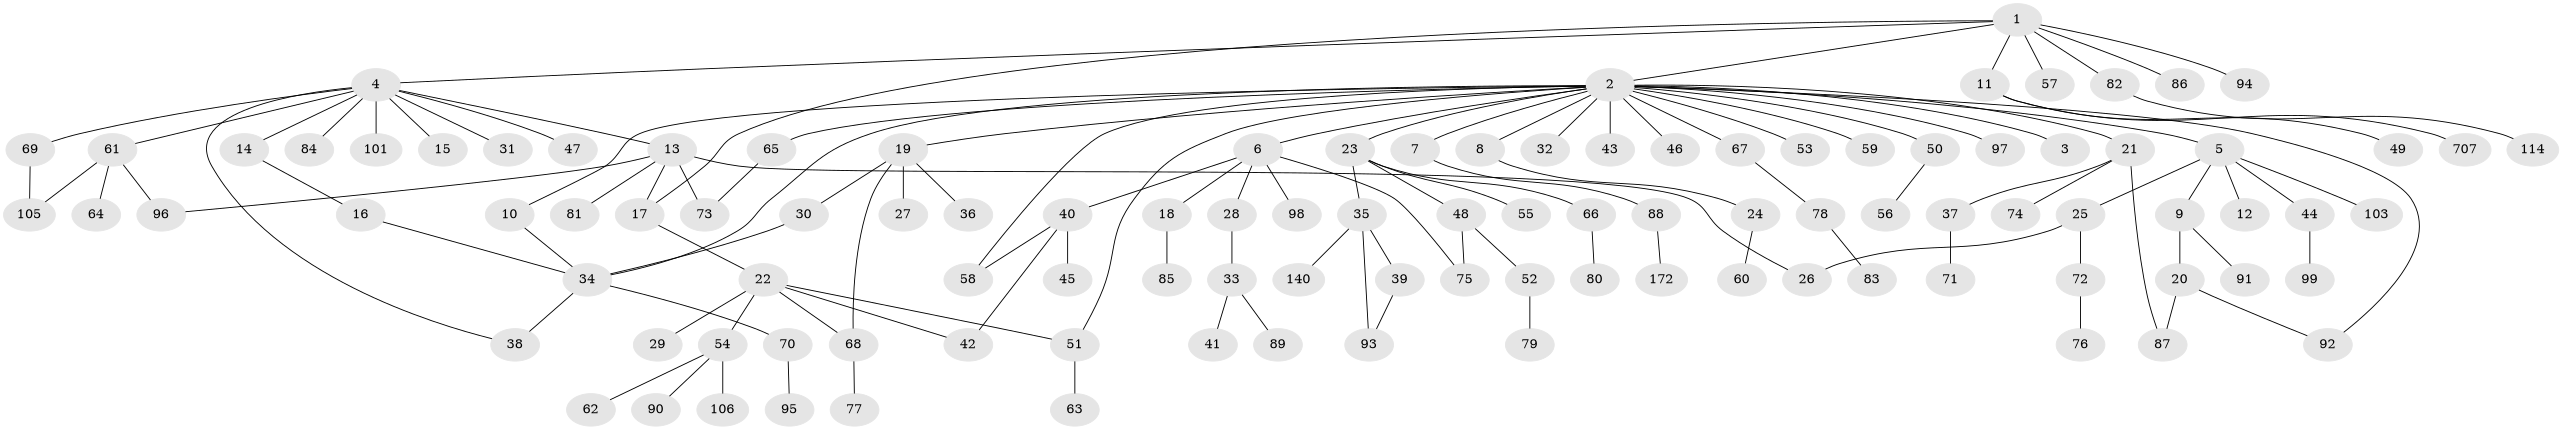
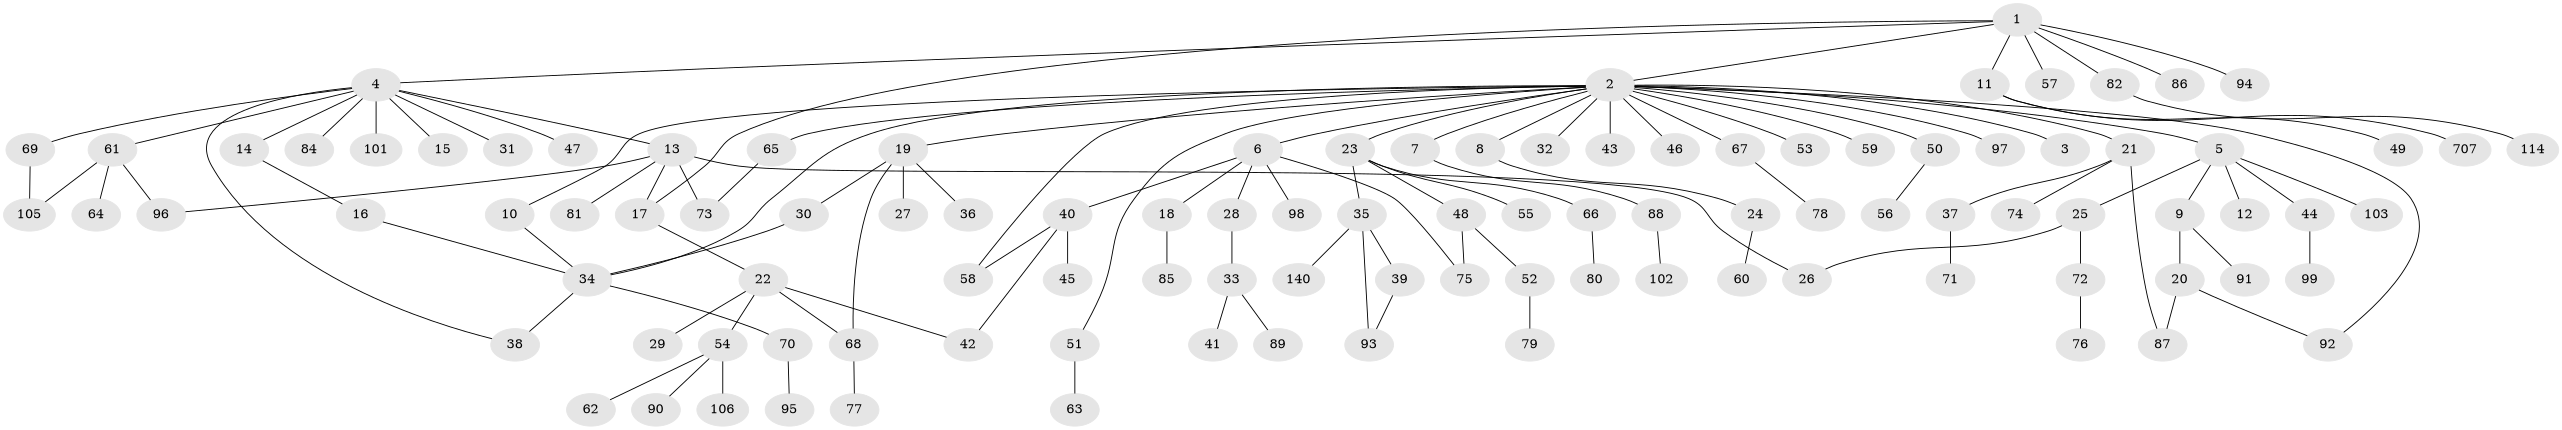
node "172": label "172" -> "102"
node "83": removed
edge "22" -- "51": removed
